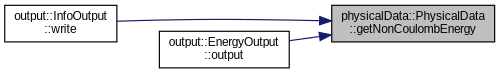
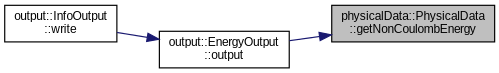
edge "output::InfoOutput ::write" -> "physicalData::PhysicalData ::getNonCoulombEnergy": now "output::InfoOutput ::write" -> "output::EnergyOutput ::output"
